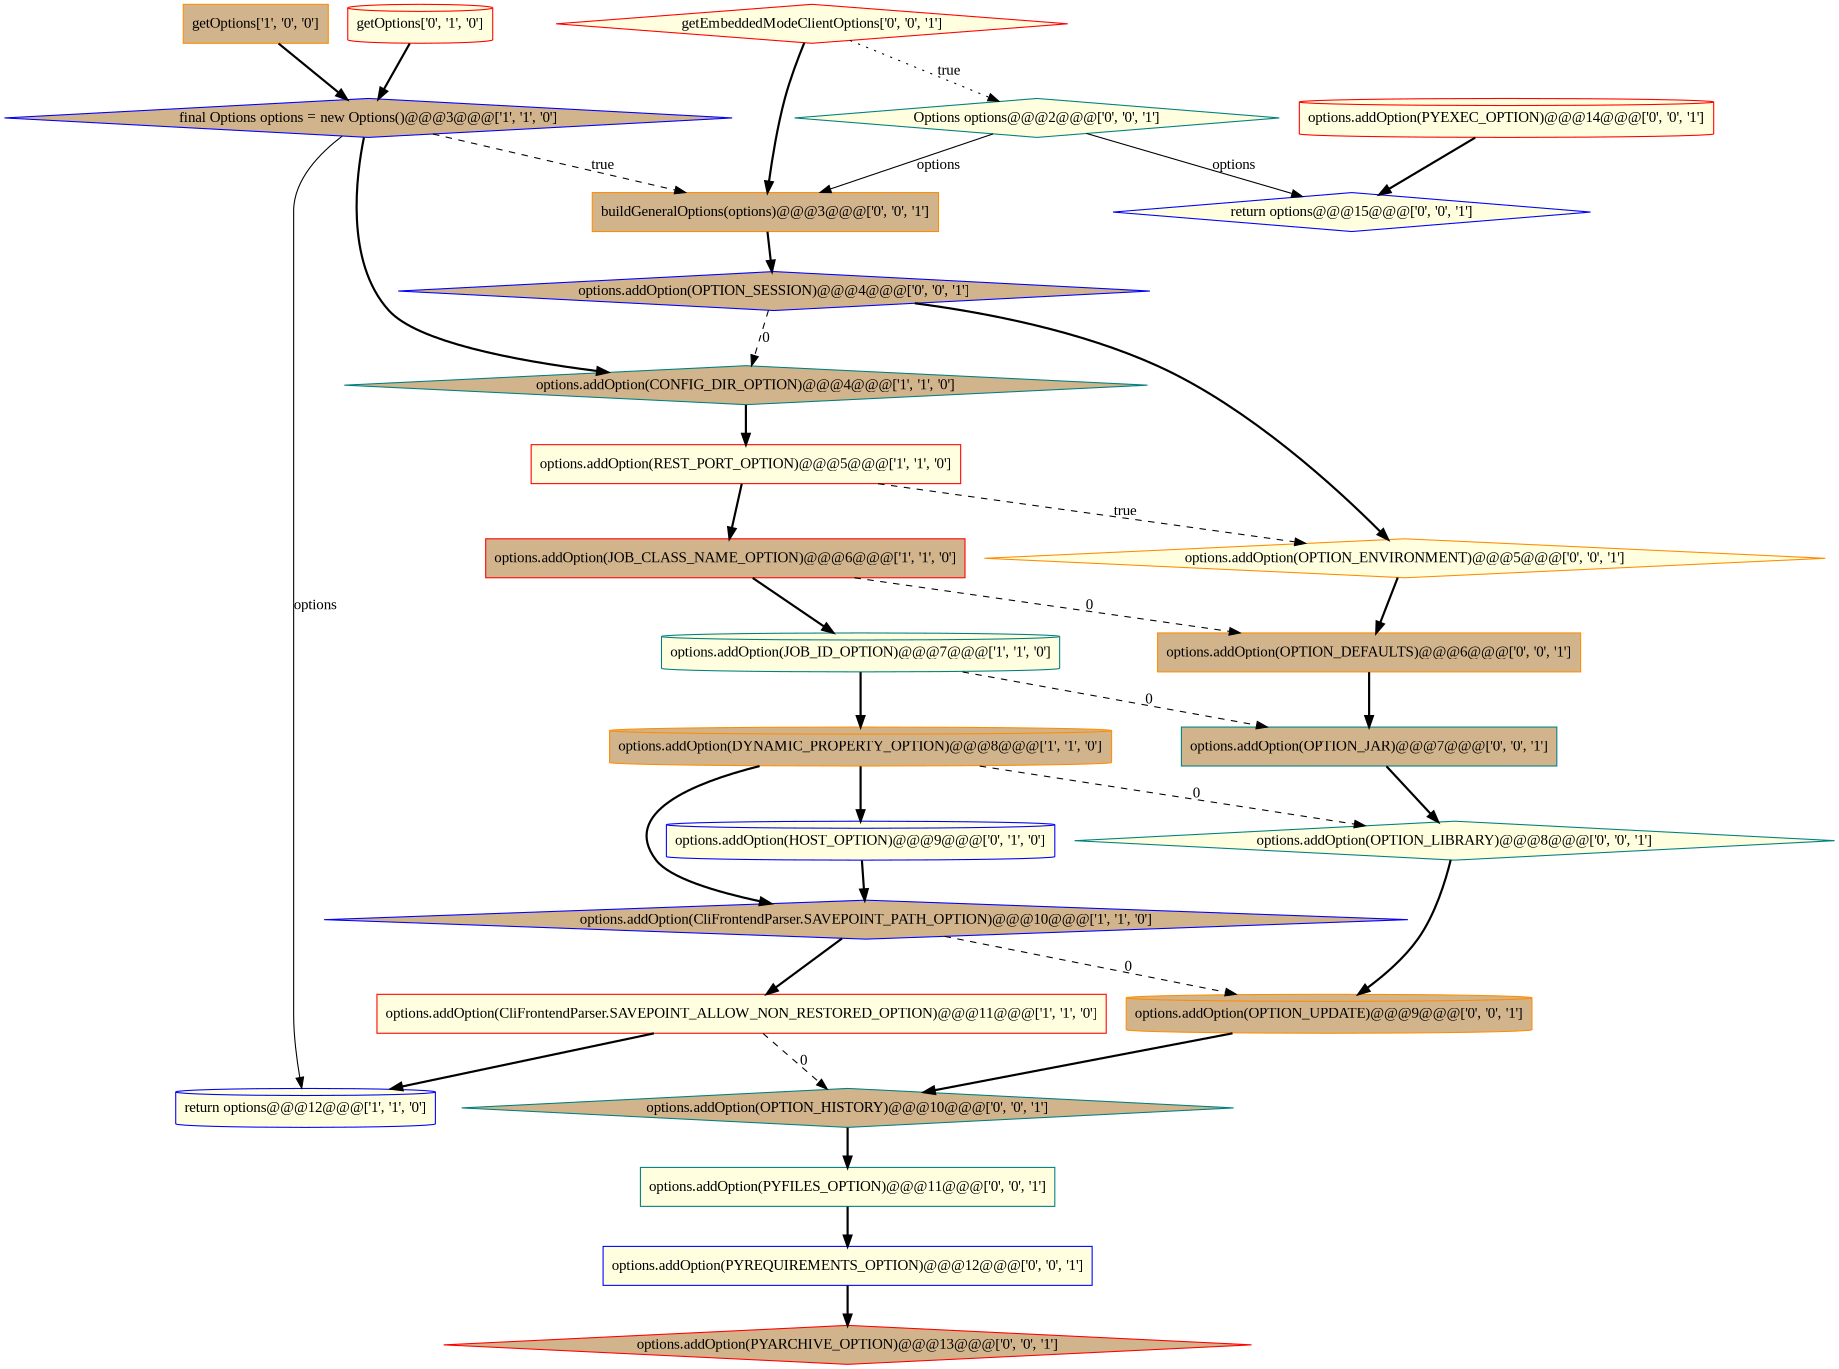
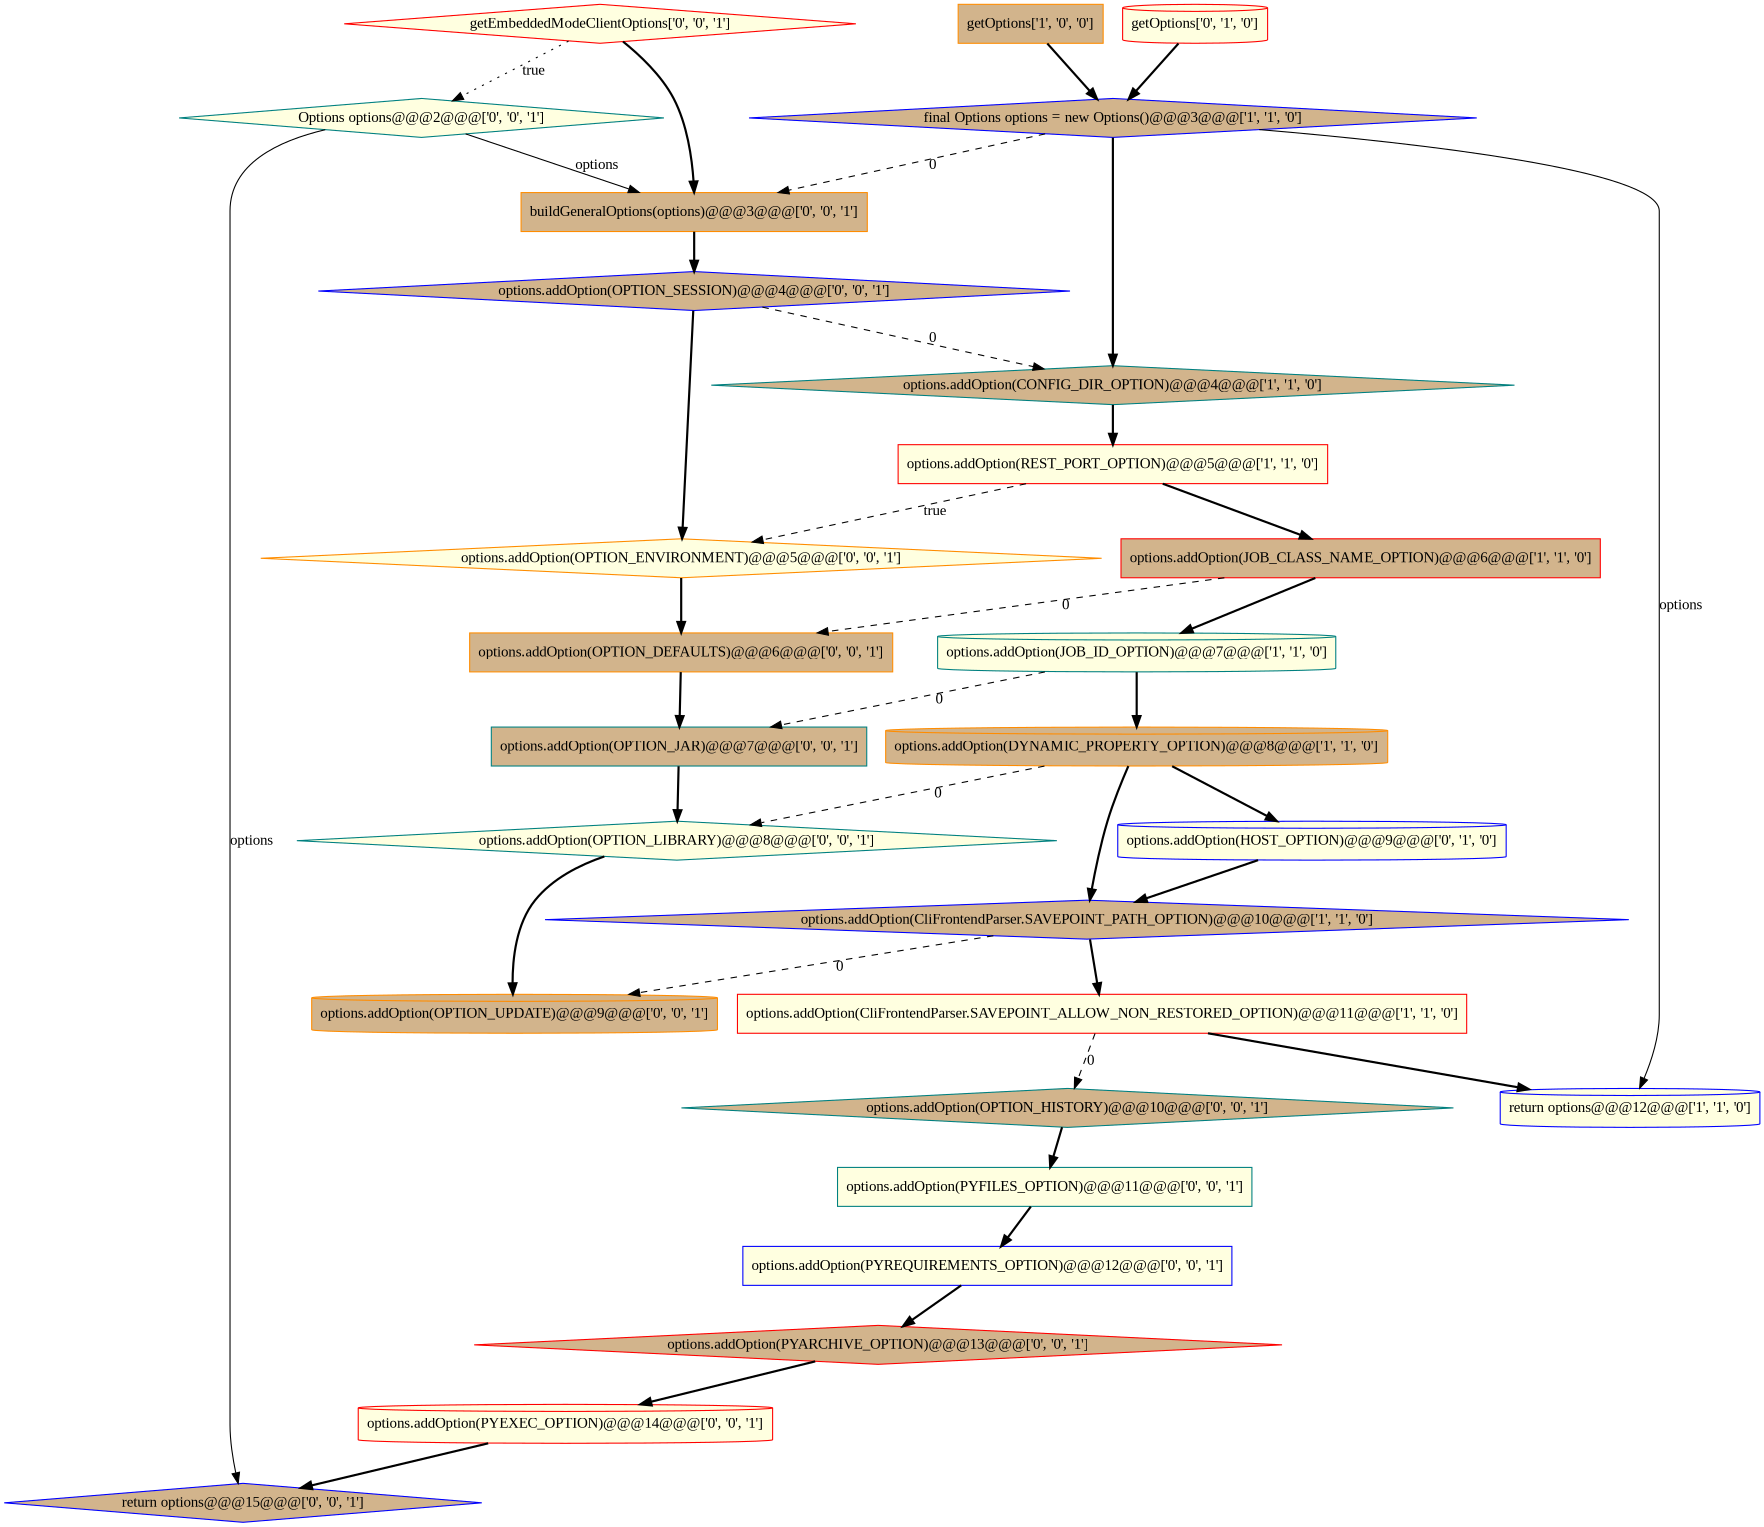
edge "final Options options = new Options()@@@3@@@['1', '1', '0']" -> "buildGeneralOptions(options)@@@3@@@['0', '0', '1']": label "true" -> "0"
node "return options@@@15@@@['0', '0', '1']": fillcolor lightyellow -> tan
edge "options.addOption(OPTION_UPDATE)@@@9@@@['0', '0', '1']" -> "options.addOption(OPTION_HISTORY)@@@10@@@['0', '0', '1']": removed
edge "options.addOption(PYARCHIVE_OPTION)@@@13@@@['0', '0', '1']" -> "options.addOption(PYEXEC_OPTION)@@@14@@@['0', '0', '1']": added
